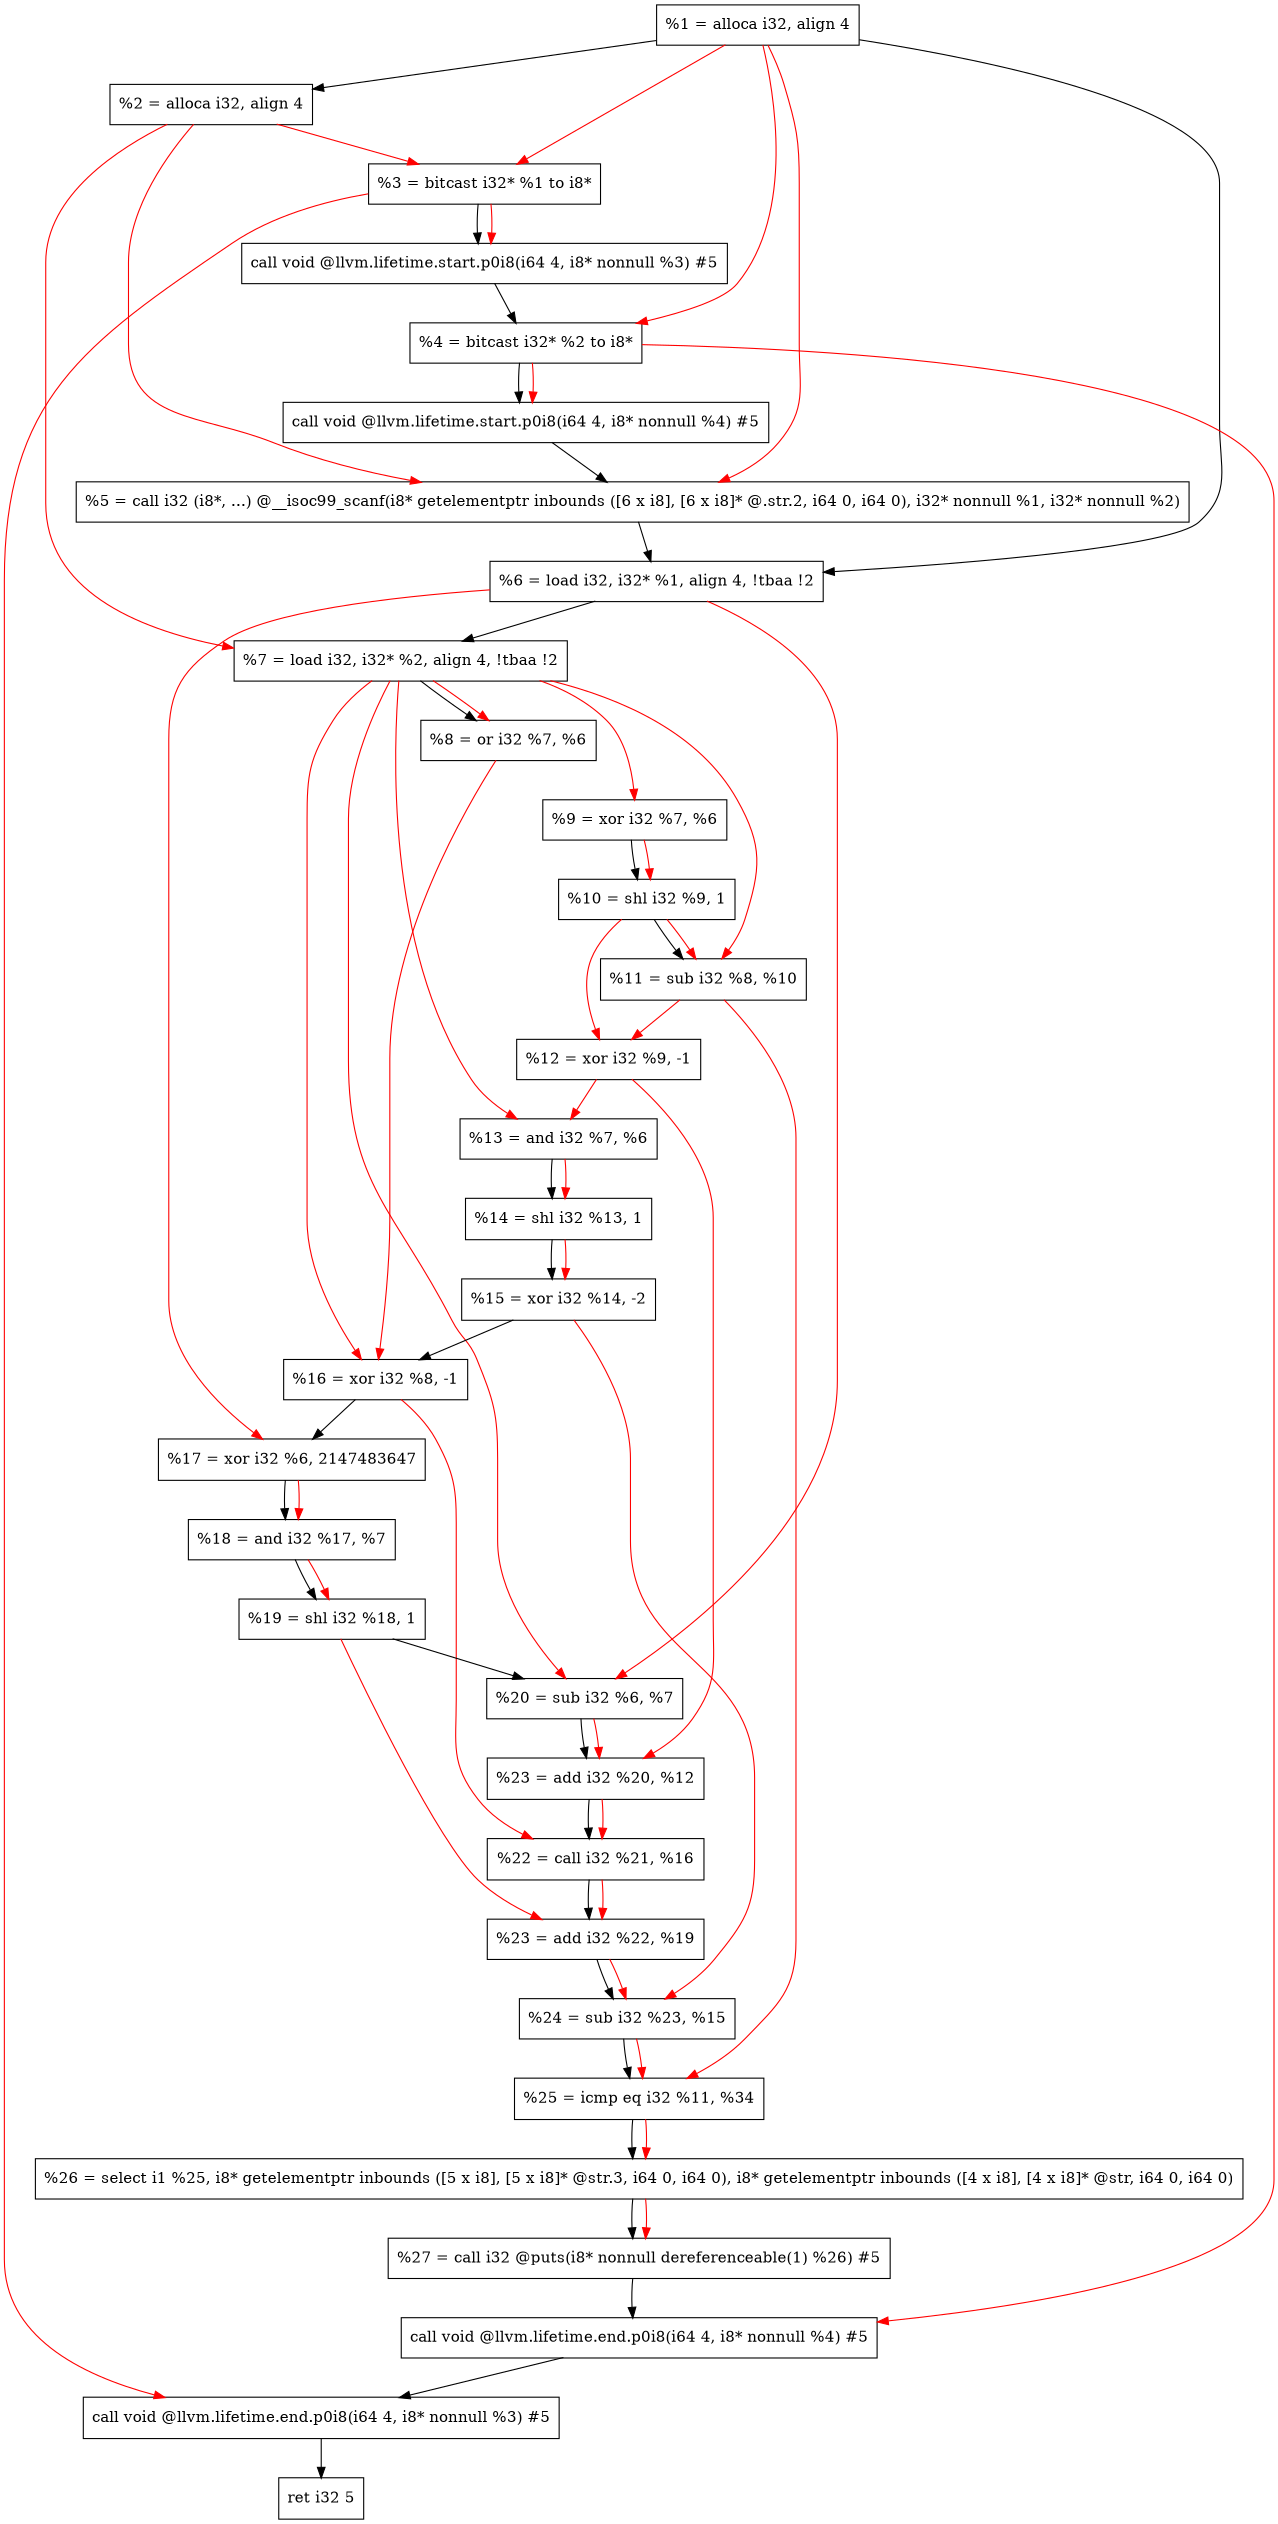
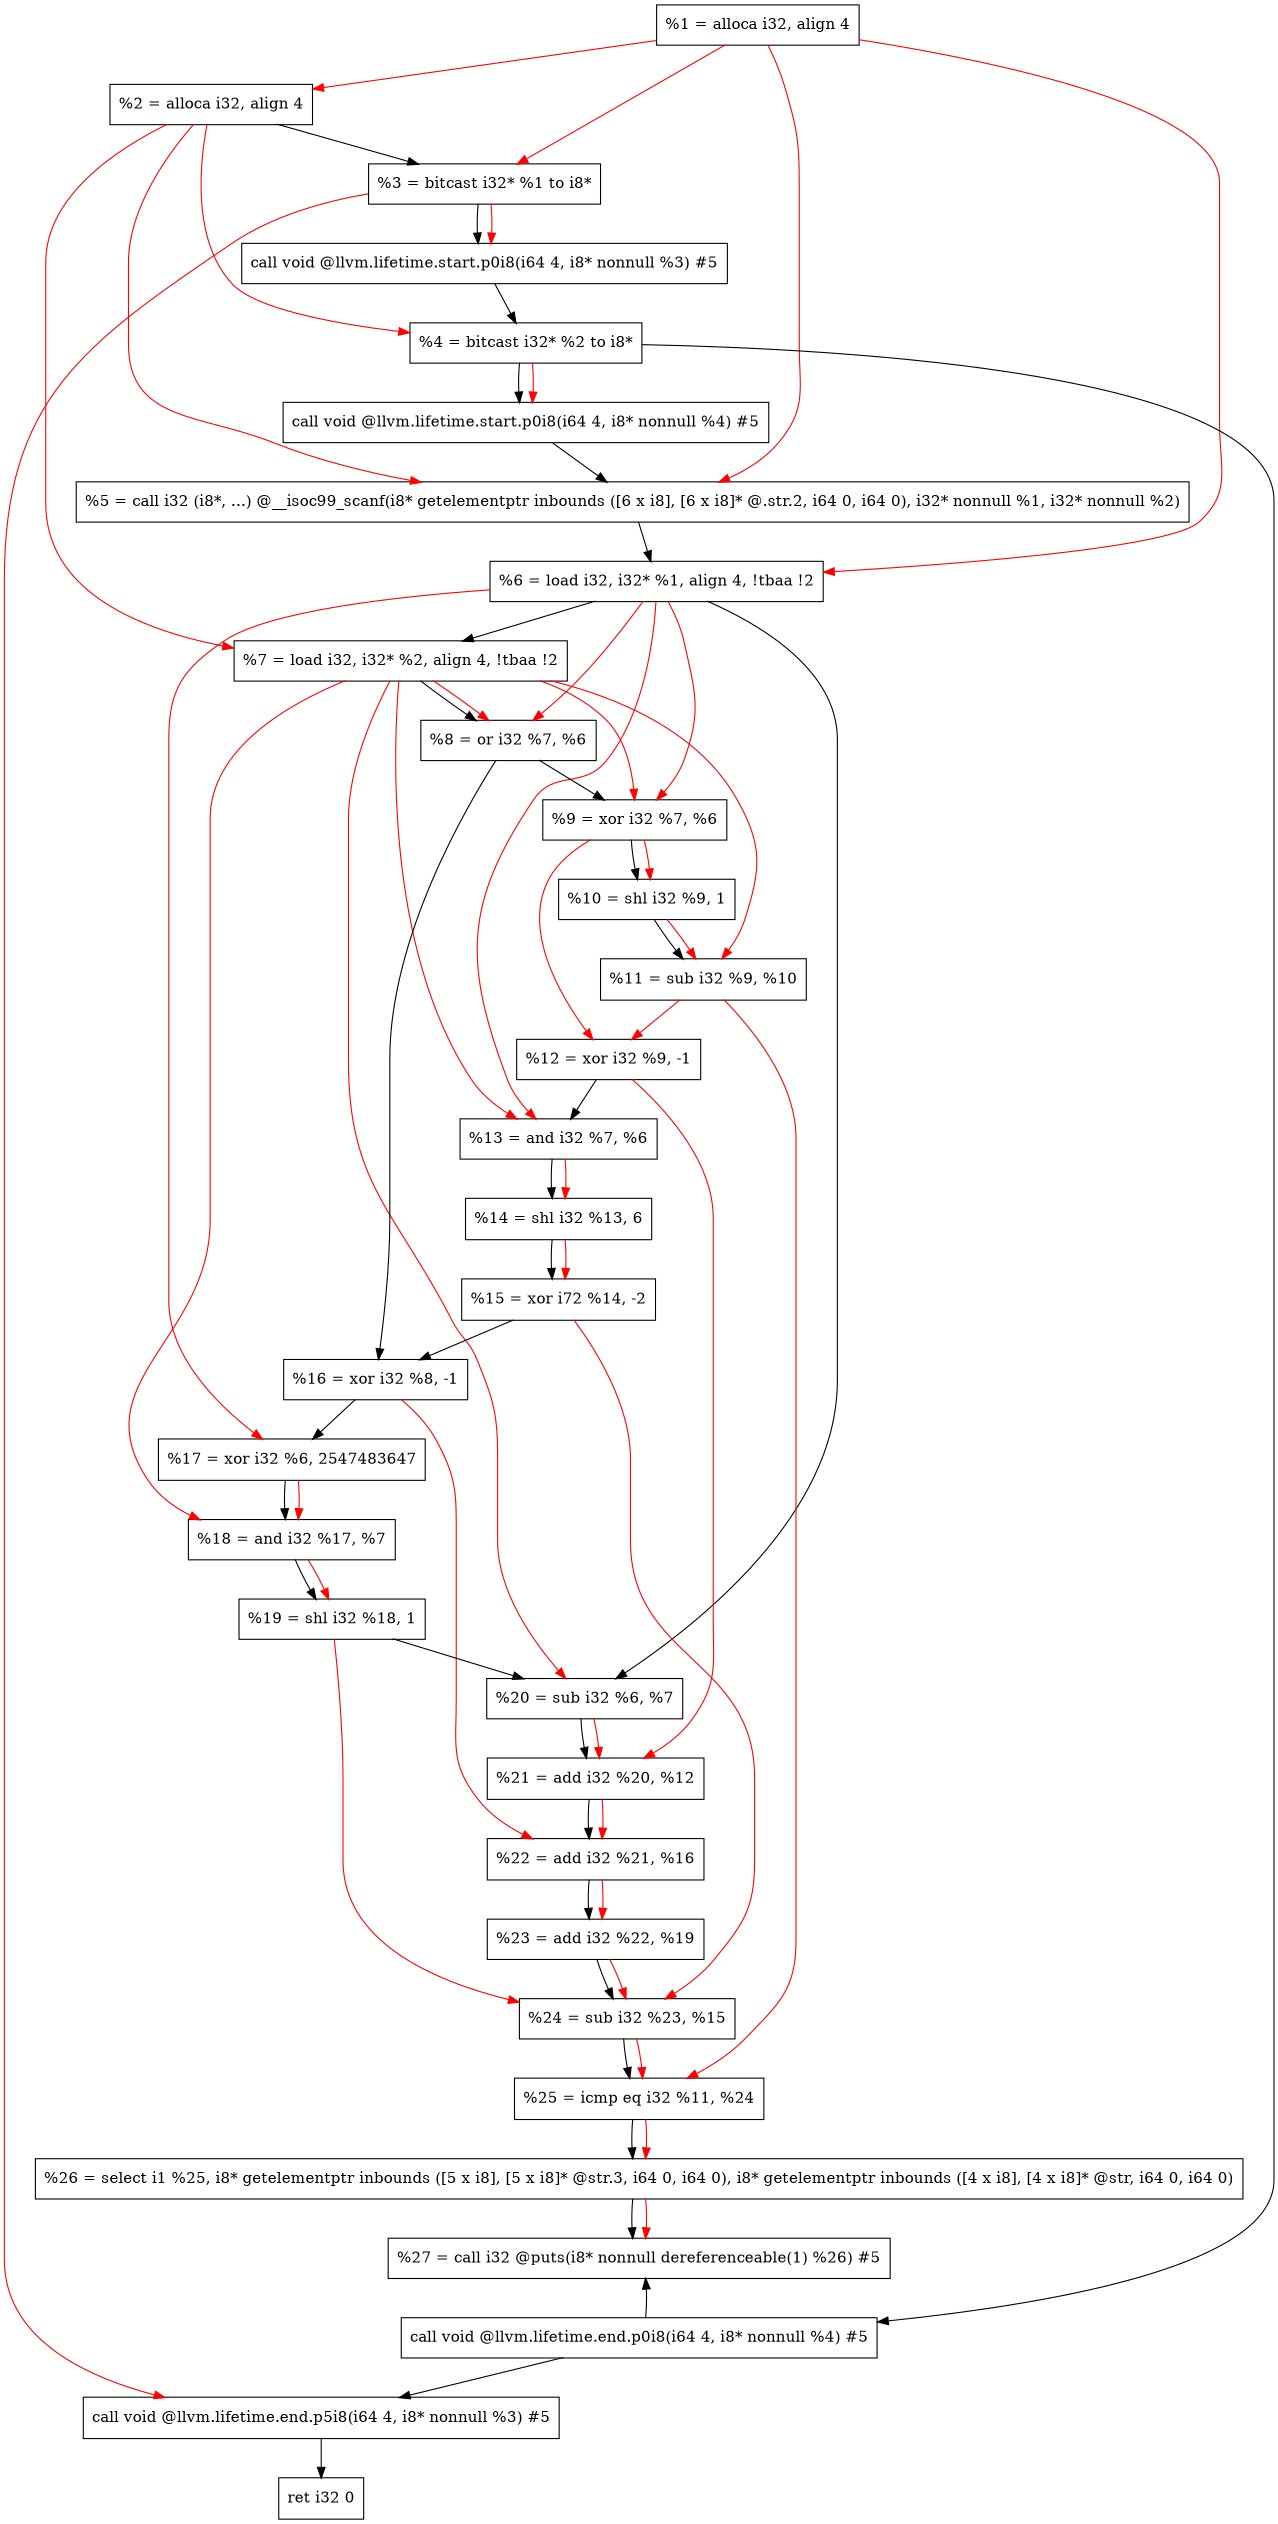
edge "%1 = alloca i32, align 4" -> "%2 = alloca i32, align 4": color black -> red
edge "%2 = alloca i32, align 4" -> "%3 = bitcast i32* %1 to i8*": color red -> black
edge "%1 = alloca i32, align 4" -> "%4 = bitcast i32* %2 to i8*": now "%2 = alloca i32, align 4" -> "%4 = bitcast i32* %2 to i8*"
edge "%1 = alloca i32, align 4" -> "%6 = load i32, i32* %1, align 4, !tbaa !2": color black -> red
edge "%6 = load i32, i32* %1, align 4, !tbaa !2" -> "%8 = or i32 %7, %6": added
edge "%6 = load i32, i32* %1, align 4, !tbaa !2" -> "%9 = xor i32 %7, %6": added
edge "%8 = or i32 %7, %6" -> "%9 = xor i32 %7, %6": added
edge "%6 = load i32, i32* %1, align 4, !tbaa !2" -> "%13 = and i32 %7, %6": added
edge "%10 = shl i32 %9, 1" -> "%12 = xor i32 %9, -1": now "%9 = xor i32 %7, %6" -> "%12 = xor i32 %9, -1"
node "%11 = sub i32 %8, %10": label "%11 = sub i32 %8, %10" -> "%11 = sub i32 %9, %10"
edge "%7 = load i32, i32* %2, align 4, !tbaa !2" -> "%16 = xor i32 %8, -1": now "%7 = load i32, i32* %2, align 4, !tbaa !2" -> "%18 = and i32 %17, %7"
edge "%8 = or i32 %7, %6" -> "%16 = xor i32 %8, -1": color red -> black
edge "%12 = xor i32 %9, -1" -> "%13 = and i32 %7, %6": color red -> black
edge "%6 = load i32, i32* %1, align 4, !tbaa !2" -> "%20 = sub i32 %6, %7": color red -> black
edge "%4 = bitcast i32* %2 to i8*" -> "call void @llvm.lifetime.end.p0i8(i64 4, i8* nonnull %4) #5": color red -> black
node "%14 = shl i32 %13, 1": label "%14 = shl i32 %13, 1" -> "%14 = shl i32 %13, 6"
node "%15 = xor i32 %14, -2": label "%15 = xor i32 %14, -2" -> "%15 = xor i72 %14, -2"
node "%17 = xor i32 %6, 2147483647": label "%17 = xor i32 %6, 2147483647" -> "%17 = xor i32 %6, 2547483647"
node "%23 = add i32 %20, %12": label "%23 = add i32 %20, %12" -> "%21 = add i32 %20, %12"
edge "%19 = shl i32 %18, 1" -> "%23 = add i32 %22, %19": now "%19 = shl i32 %18, 1" -> "%24 = sub i32 %23, %15"
node "%22 = call i32 %21, %16": label "%22 = call i32 %21, %16" -> "%22 = add i32 %21, %16"
node "%25 = icmp eq i32 %11, %34": label "%25 = icmp eq i32 %11, %34" -> "%25 = icmp eq i32 %11, %24"
edge "%27 = call i32 @puts(i8* nonnull dereferenceable(1) %26) #5" -> "call void @llvm.lifetime.end.p0i8(i64 4, i8* nonnull %4) #5": reversed
node "call void @llvm.lifetime.end.p0i8(i64 4, i8* nonnull %3) #5": label "call void @llvm.lifetime.end.p0i8(i64 4, i8* nonnull %3) #5" -> "call void @llvm.lifetime.end.p5i8(i64 4, i8* nonnull %3) #5"
node "ret i32 5": label "ret i32 5" -> "ret i32 0"
